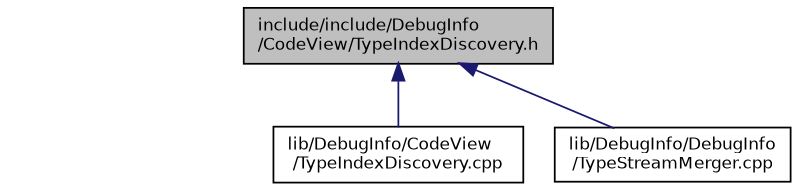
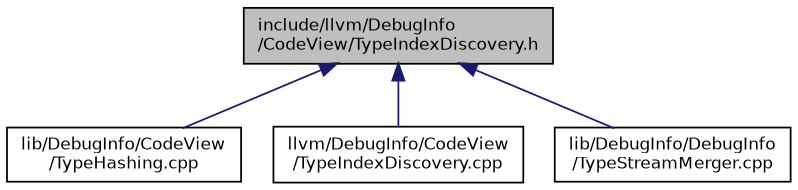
node "include/include/DebugInfo /CodeView/TypeIndexDiscovery.h": label "include/include/DebugInfo /CodeView/TypeIndexDiscovery.h" -> "include/llvm/DebugInfo /CodeView/TypeIndexDiscovery.h"
node "lib/DebugInfo/CodeView /TypeHashing.cpp": added
node "lib/DebugInfo/CodeView /TypeIndexDiscovery.cpp": label "lib/DebugInfo/CodeView /TypeIndexDiscovery.cpp" -> "llvm/DebugInfo/CodeView /TypeIndexDiscovery.cpp"
